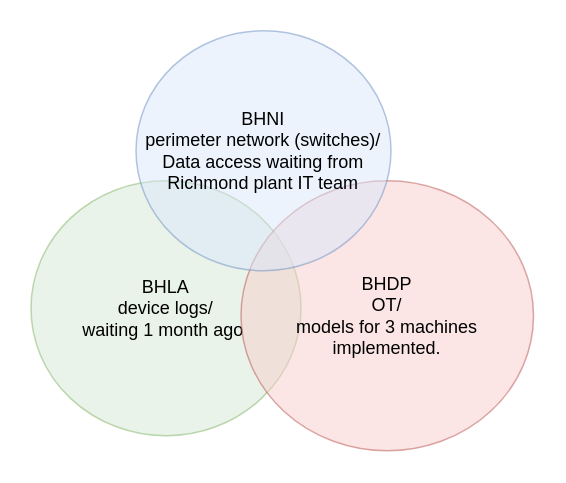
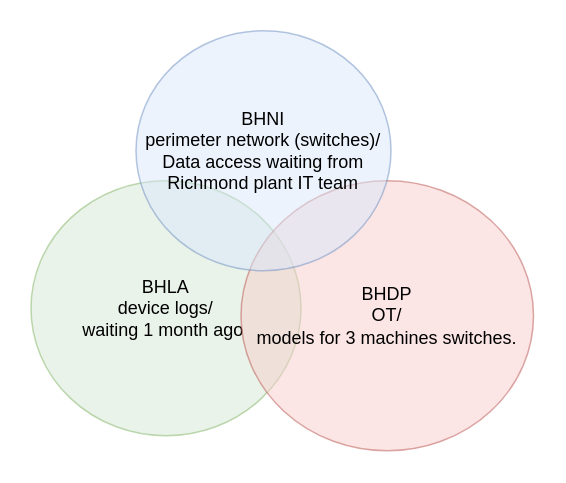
node "BHDP OT/ models for 3 machines implemented.": label "BHDP OT/ models for 3 machines implemented." -> "BHDP OT/ models for 3 machines switches."
